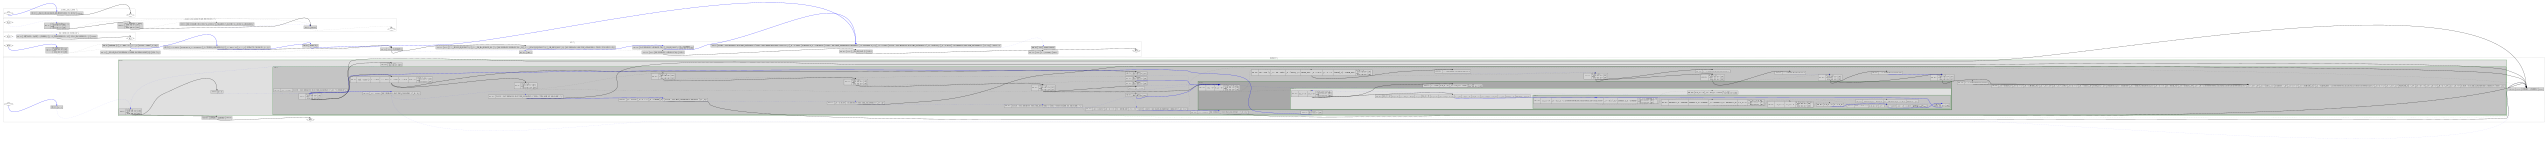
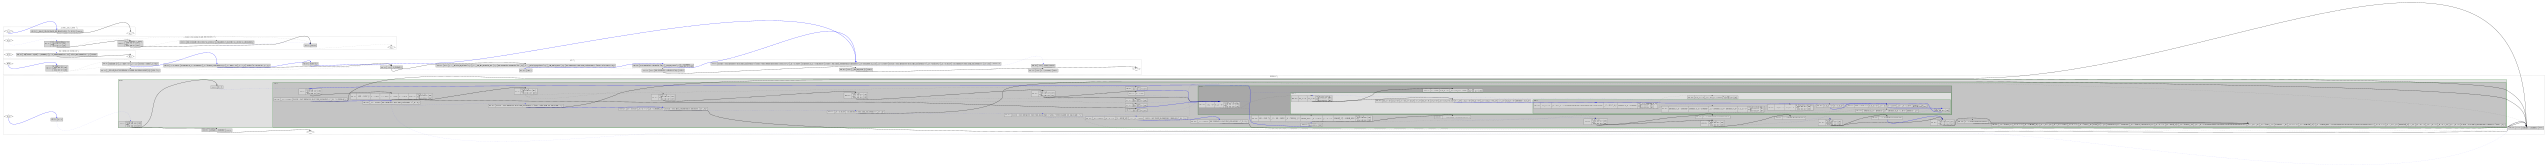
node "<bb 48>:": removed
